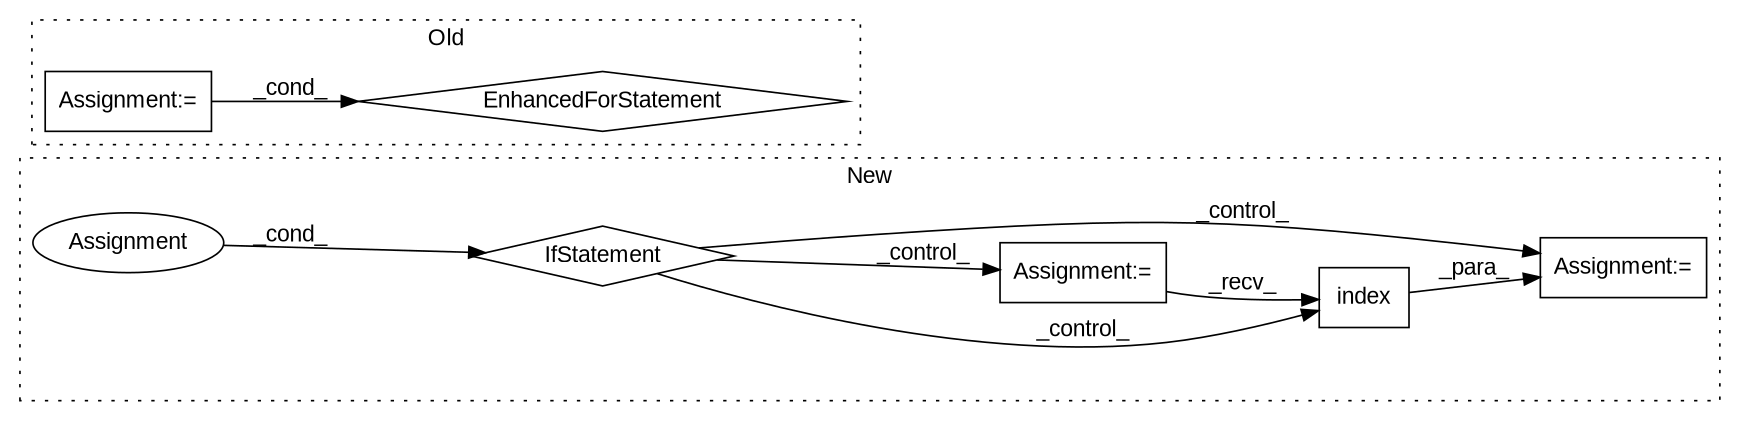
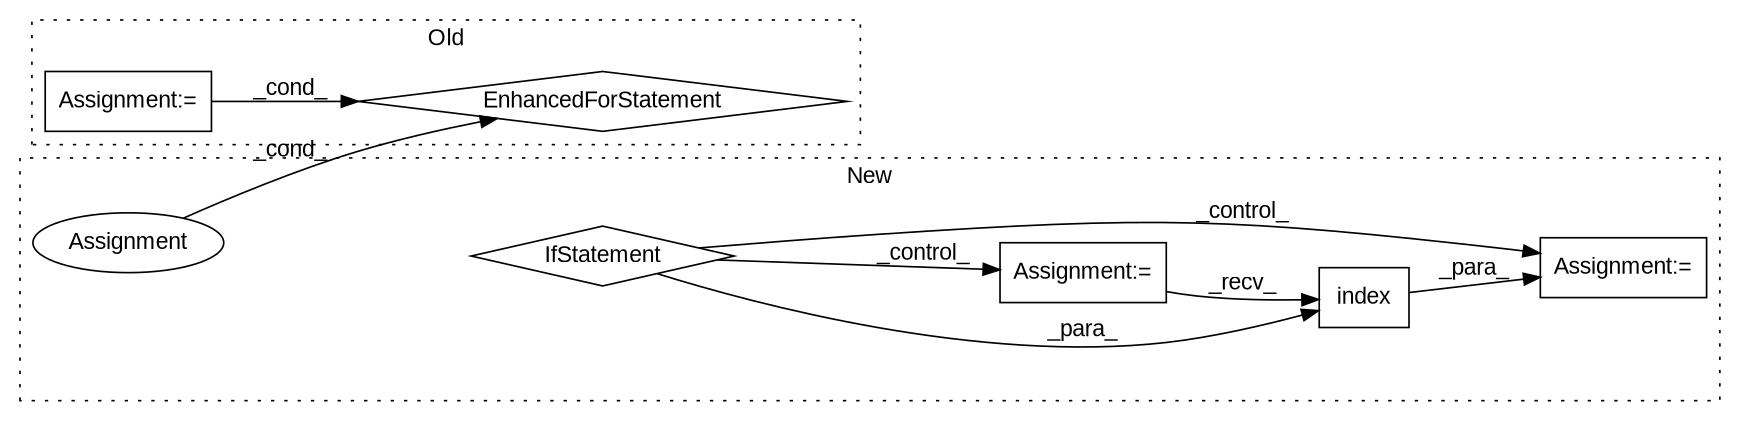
edge "Assignment" -> "IfStatement": now "Assignment" -> "EnhancedForStatement"
edge "IfStatement" -> "index": label "_control_" -> "_para_"
